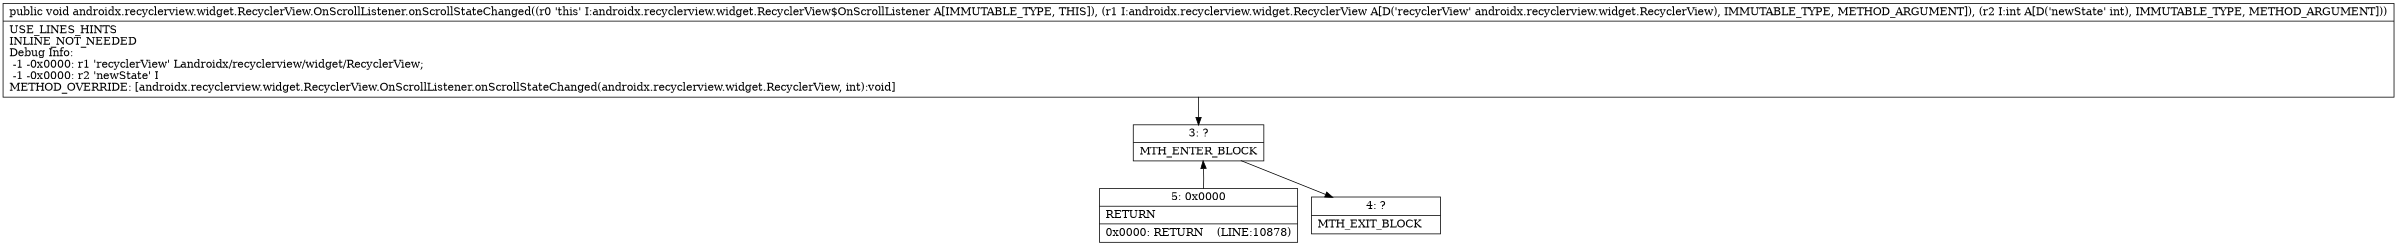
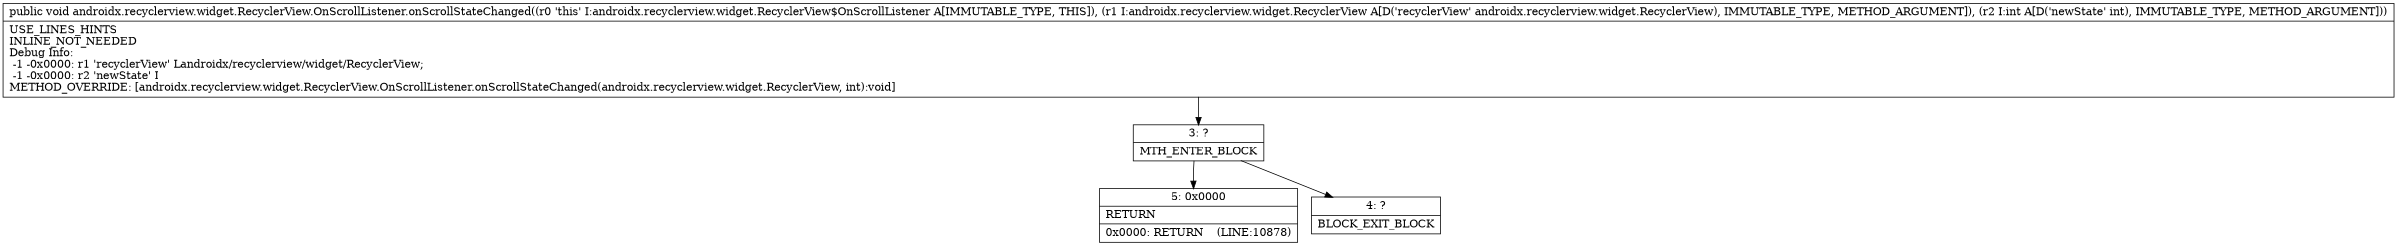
edge "5: 0x0000" -> "3: ?": reversed
node "4: ?": text "MTH_EXIT_BLOCK" -> "BLOCK_EXIT_BLOCK"
